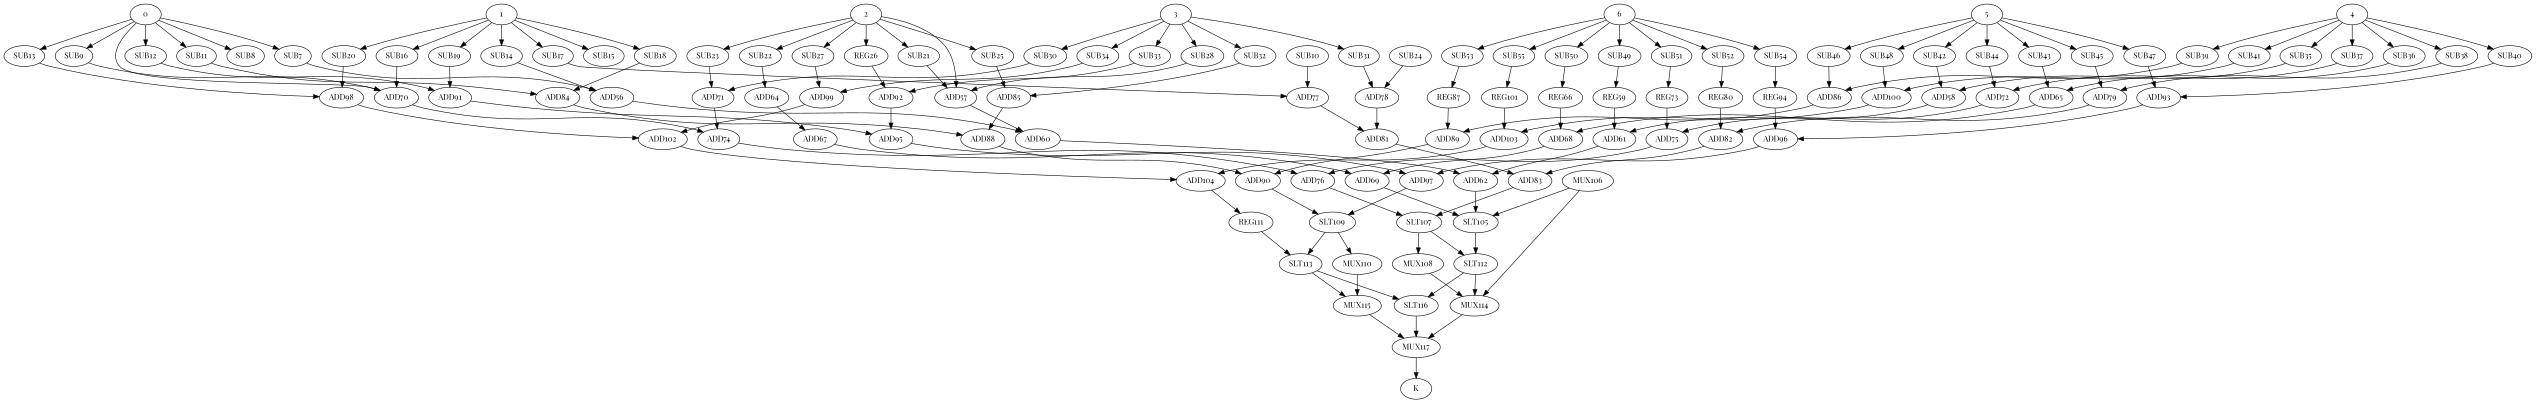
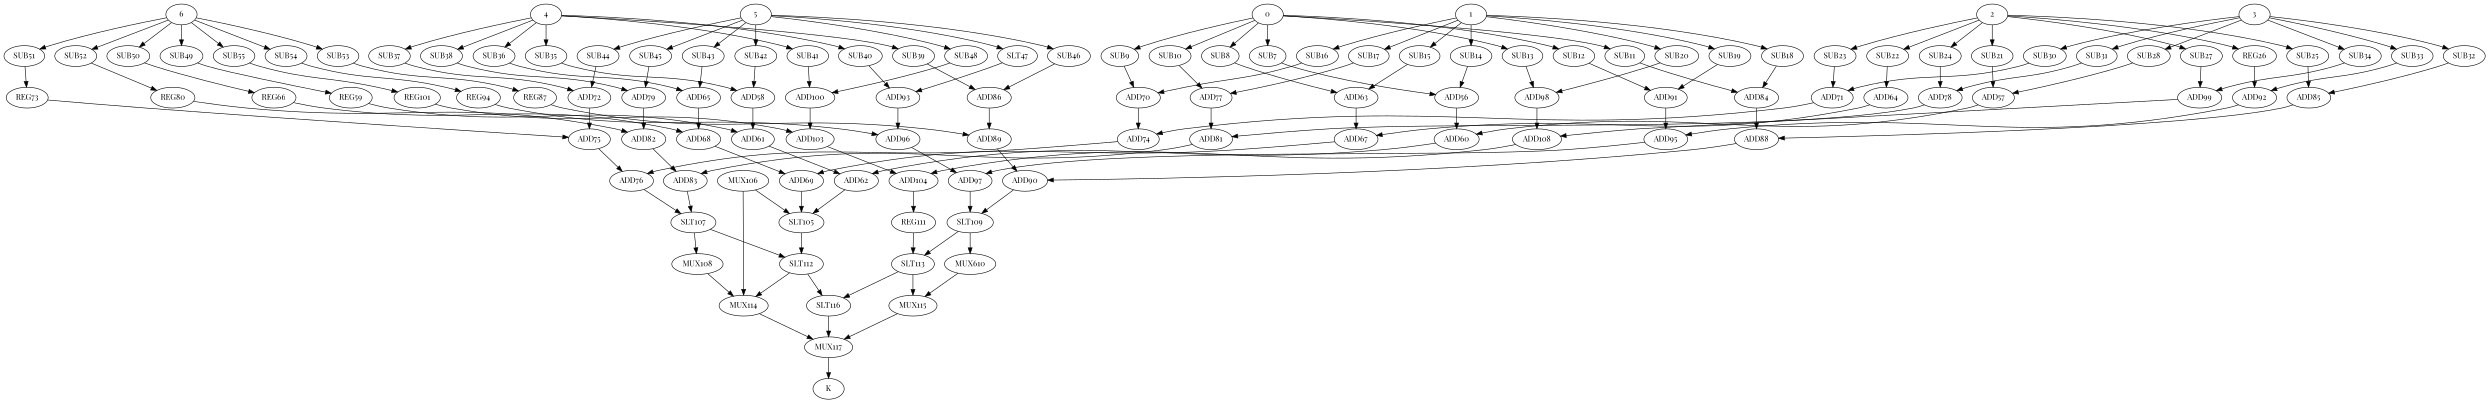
edge "2" -> "ADD57": now "2" -> "SUB24"
node "SUB47": label "SUB47" -> "SLT47"
edge "0" -> "ADD70": now "0" -> "SUB10"
node "ADD63": added
node "ADD102": label "ADD102" -> "ADD108"
node "MUX110": label "MUX110" -> "MUX610"
